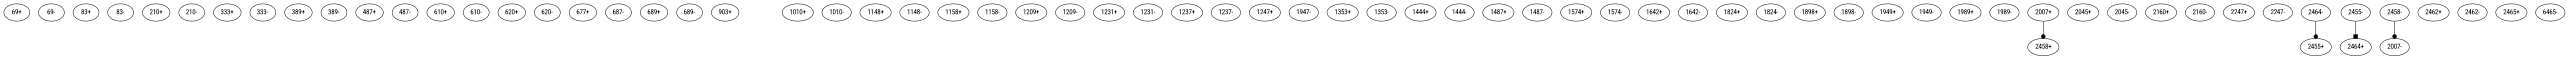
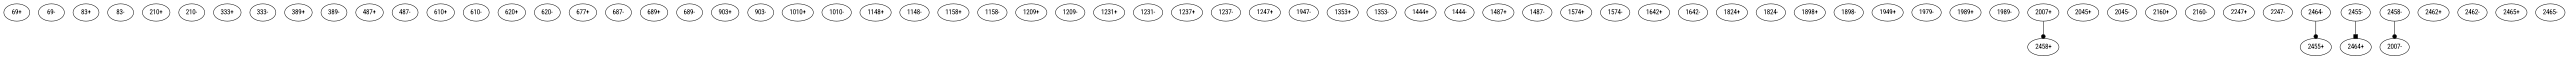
node "903-": added
node "1949-": label "1949-" -> "1979-"
node "6465-": label "6465-" -> "2465-"
